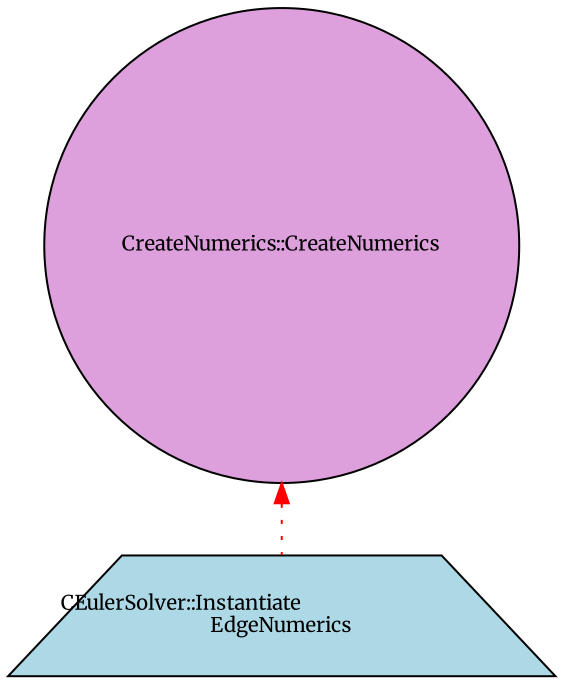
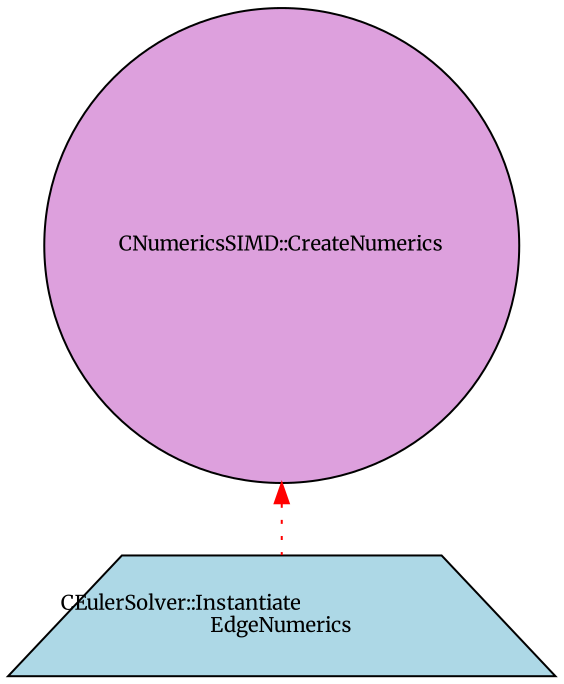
node "CreateNumerics::CreateNumerics": label "CreateNumerics::CreateNumerics" -> "CNumericsSIMD::CreateNumerics"
